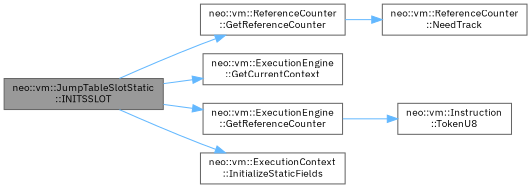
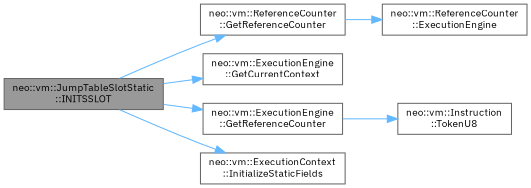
node "neo::vm::ReferenceCounter ::NeedTrack": label "neo::vm::ReferenceCounter ::NeedTrack" -> "neo::vm::ReferenceCounter ::ExecutionEngine"
